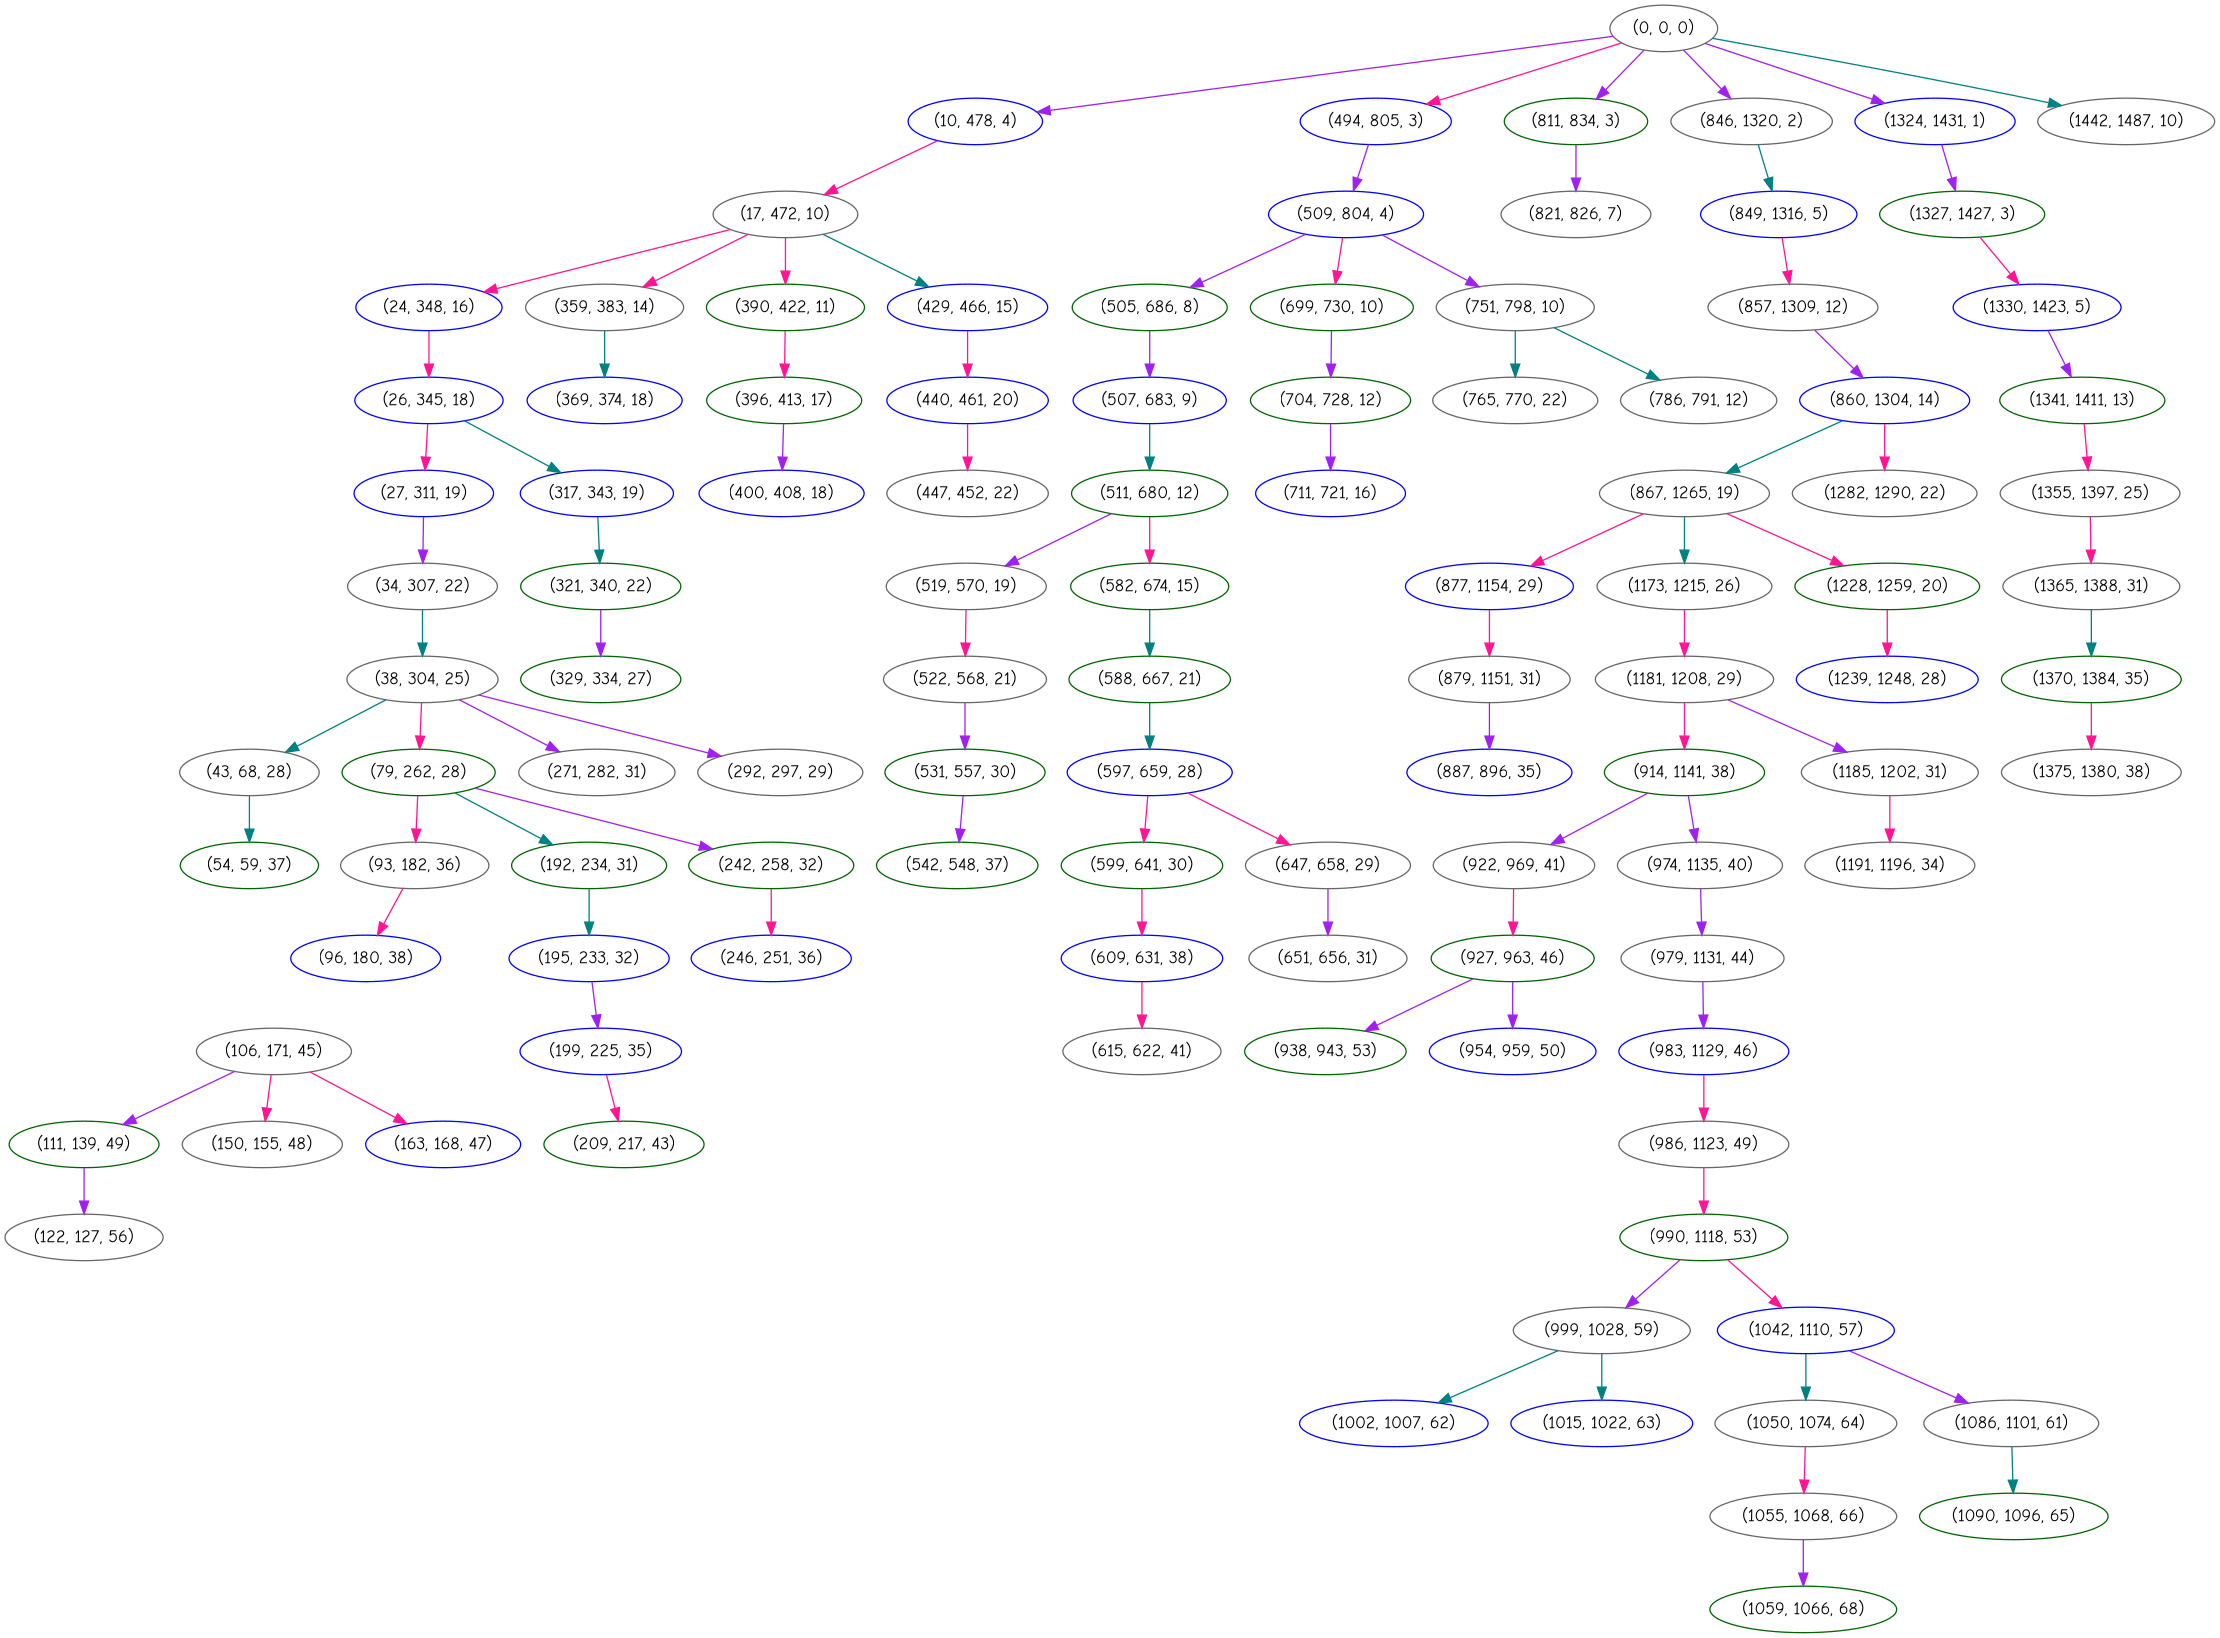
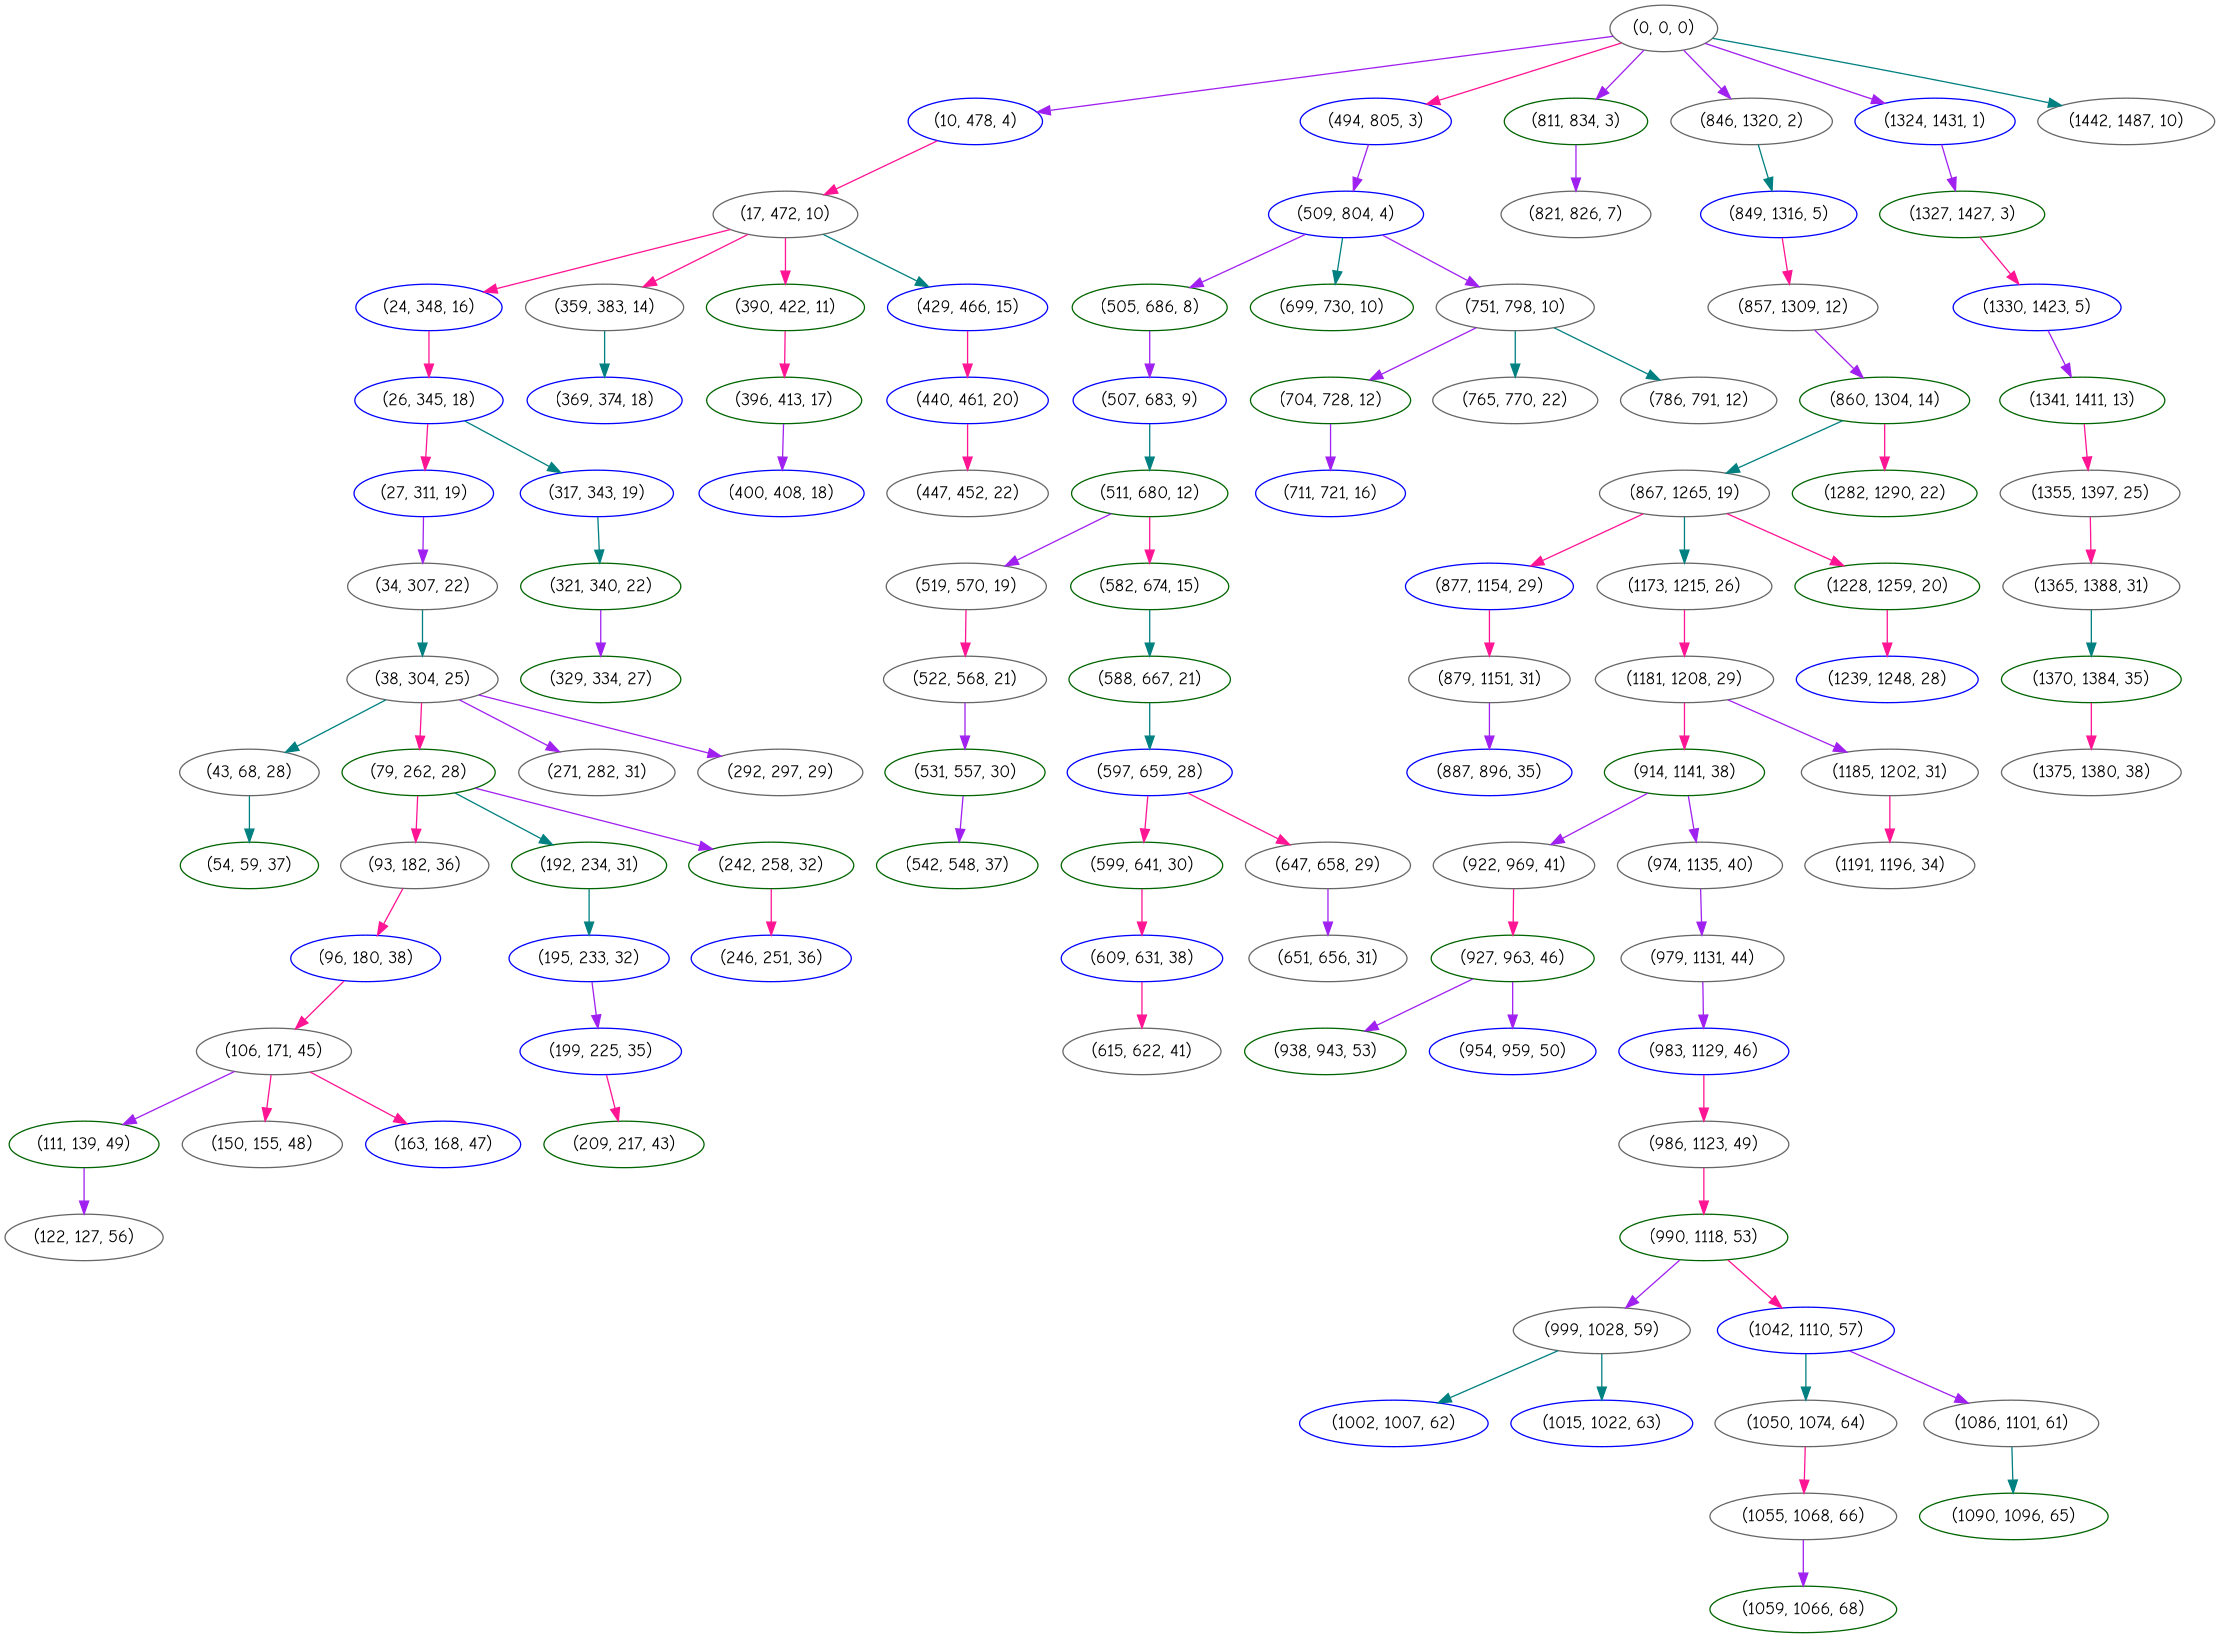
edge "(509, 804, 4)" -> "(699, 730, 10)": color deeppink -> teal
edge "(699, 730, 10)" -> "(704, 728, 12)": now "(751, 798, 10)" -> "(704, 728, 12)"
node "(860, 1304, 14)": color blue -> darkgreen
node "(1282, 1290, 22)": color gray40 -> darkgreen
edge "(96, 180, 38)" -> "(106, 171, 45)": added
